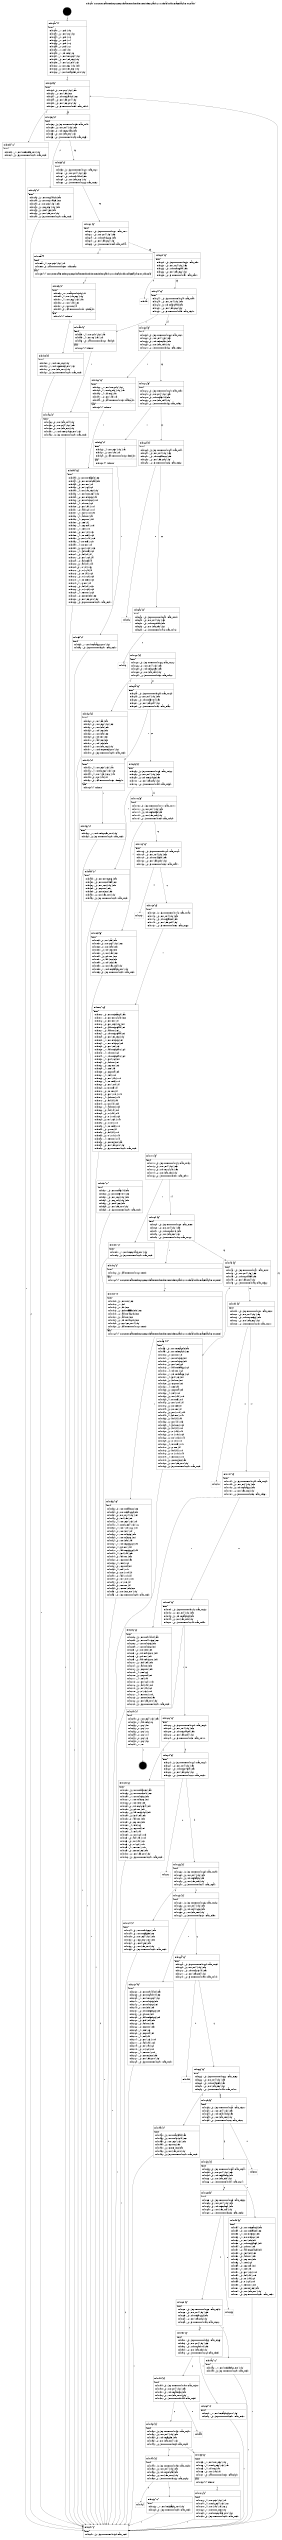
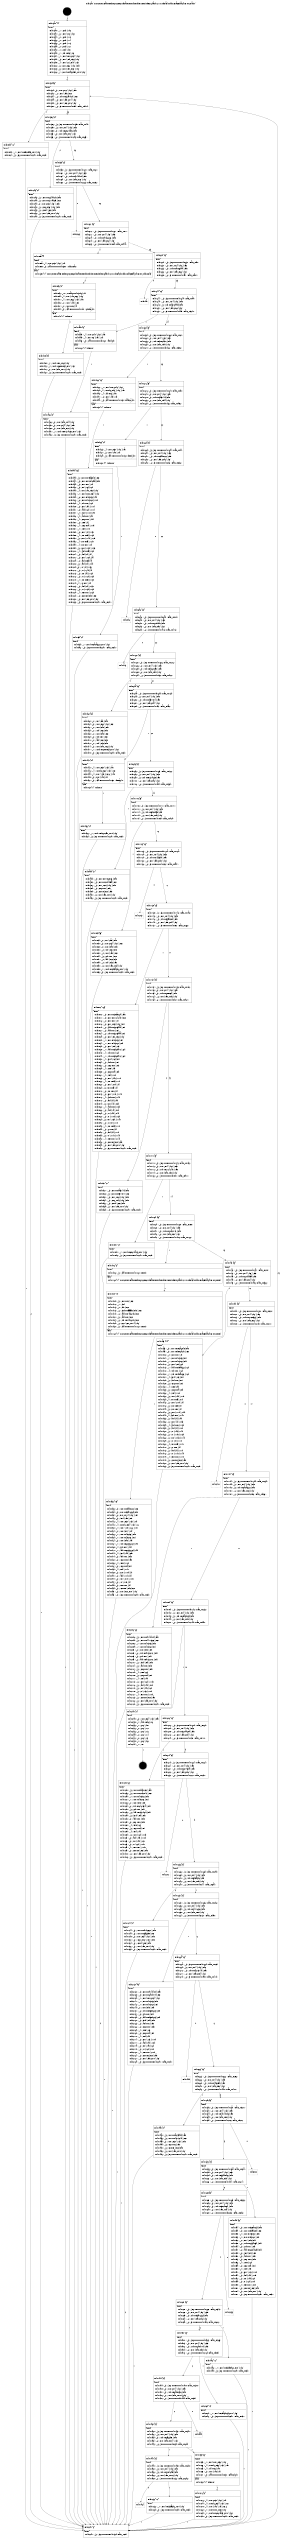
node "0x402283": added
edge "0x4016a8 [25]" -> "0x4016c1 [25]": added, label "22"
node "0x401757 [25]": added
